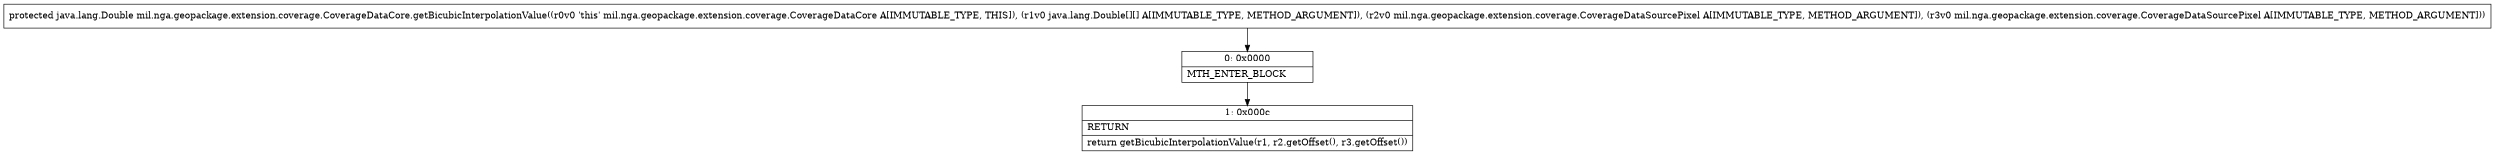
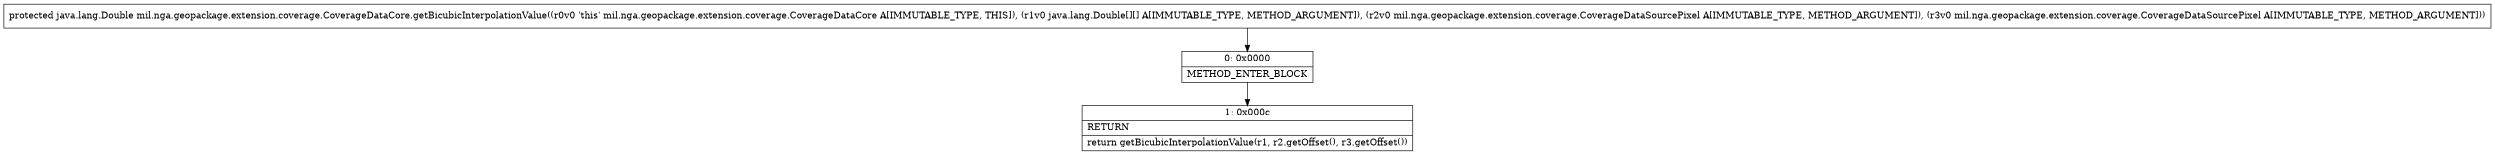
node "0: 0x0000": text "MTH_ENTER_BLOCK" -> "METHOD_ENTER_BLOCK"
